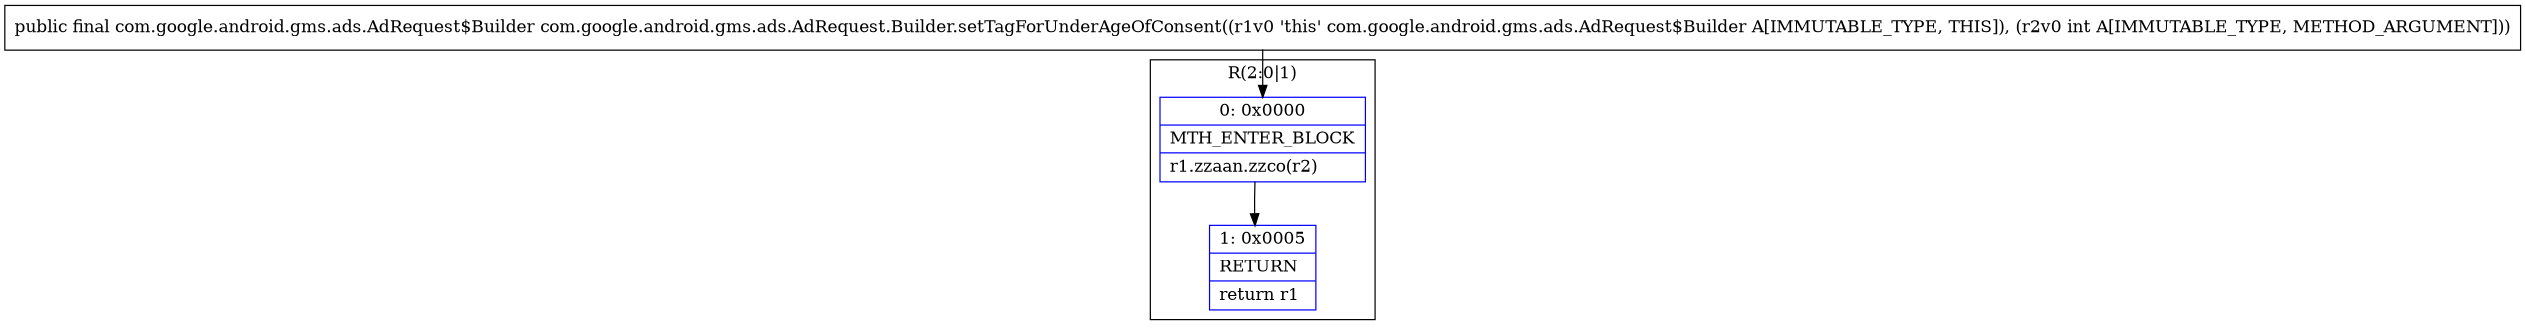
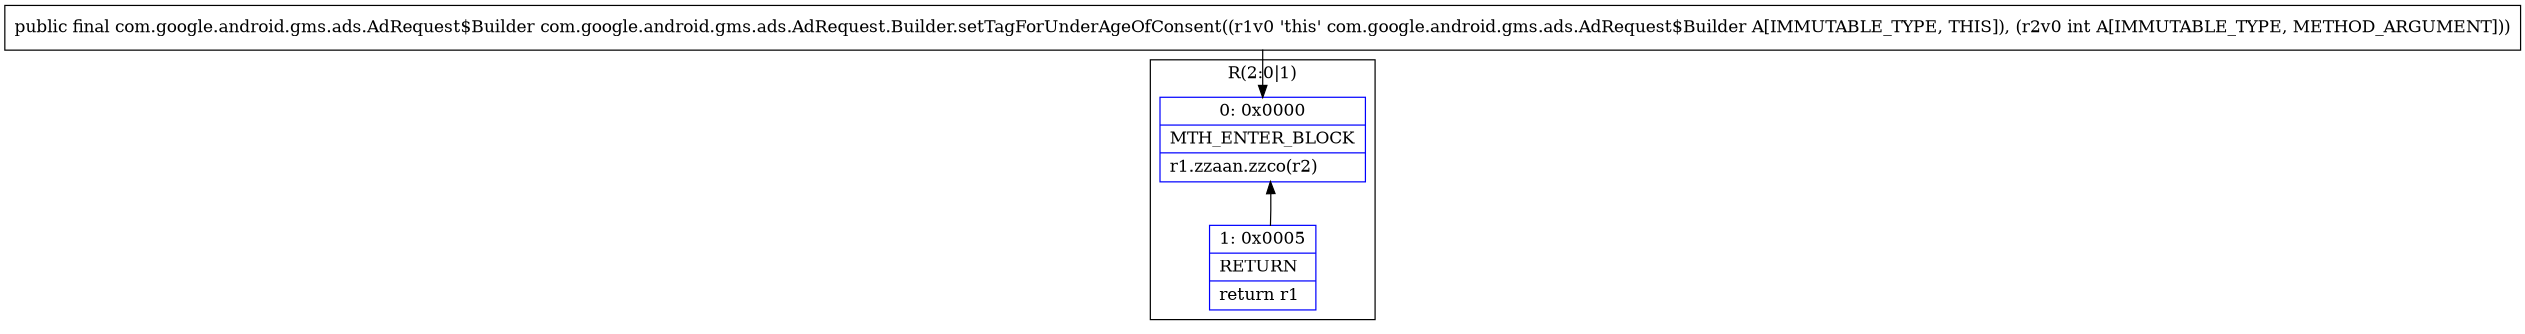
edge "0: 0x0000" -> "1: 0x0005": reversed
